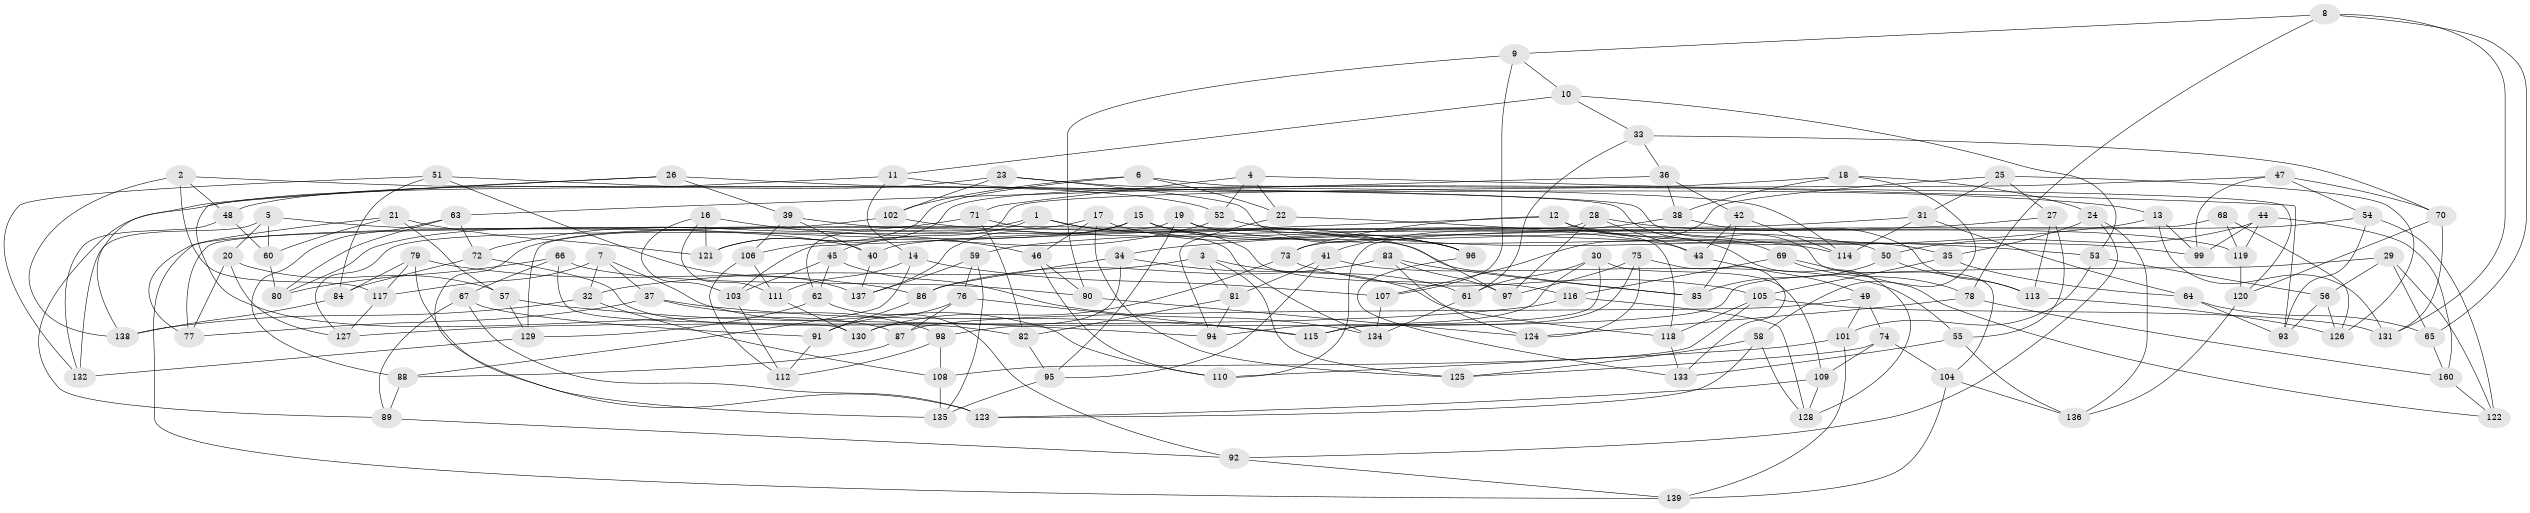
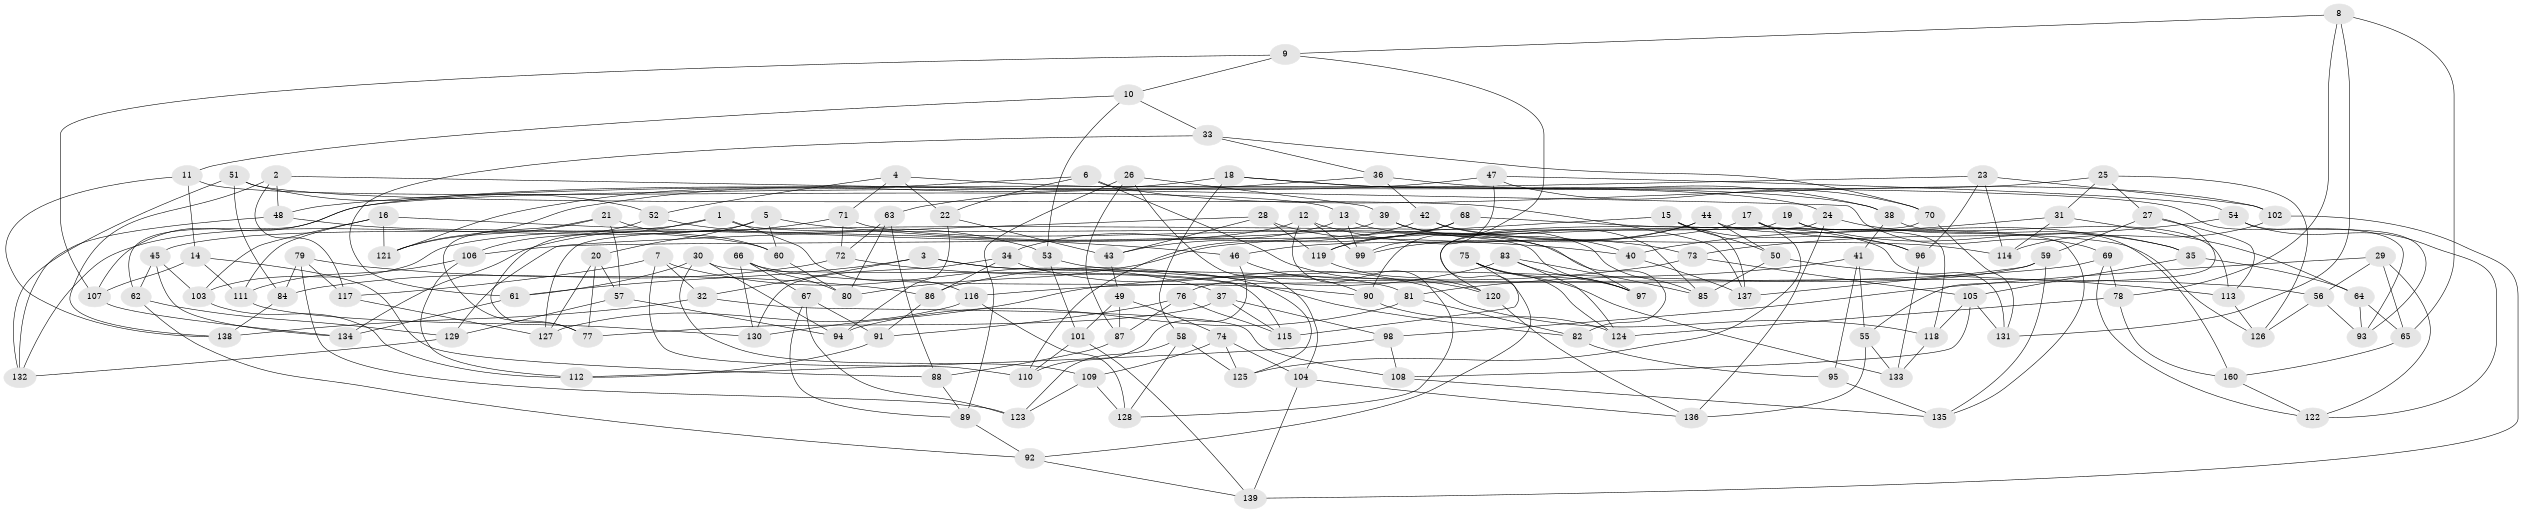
edge "19" -- "95": removed
